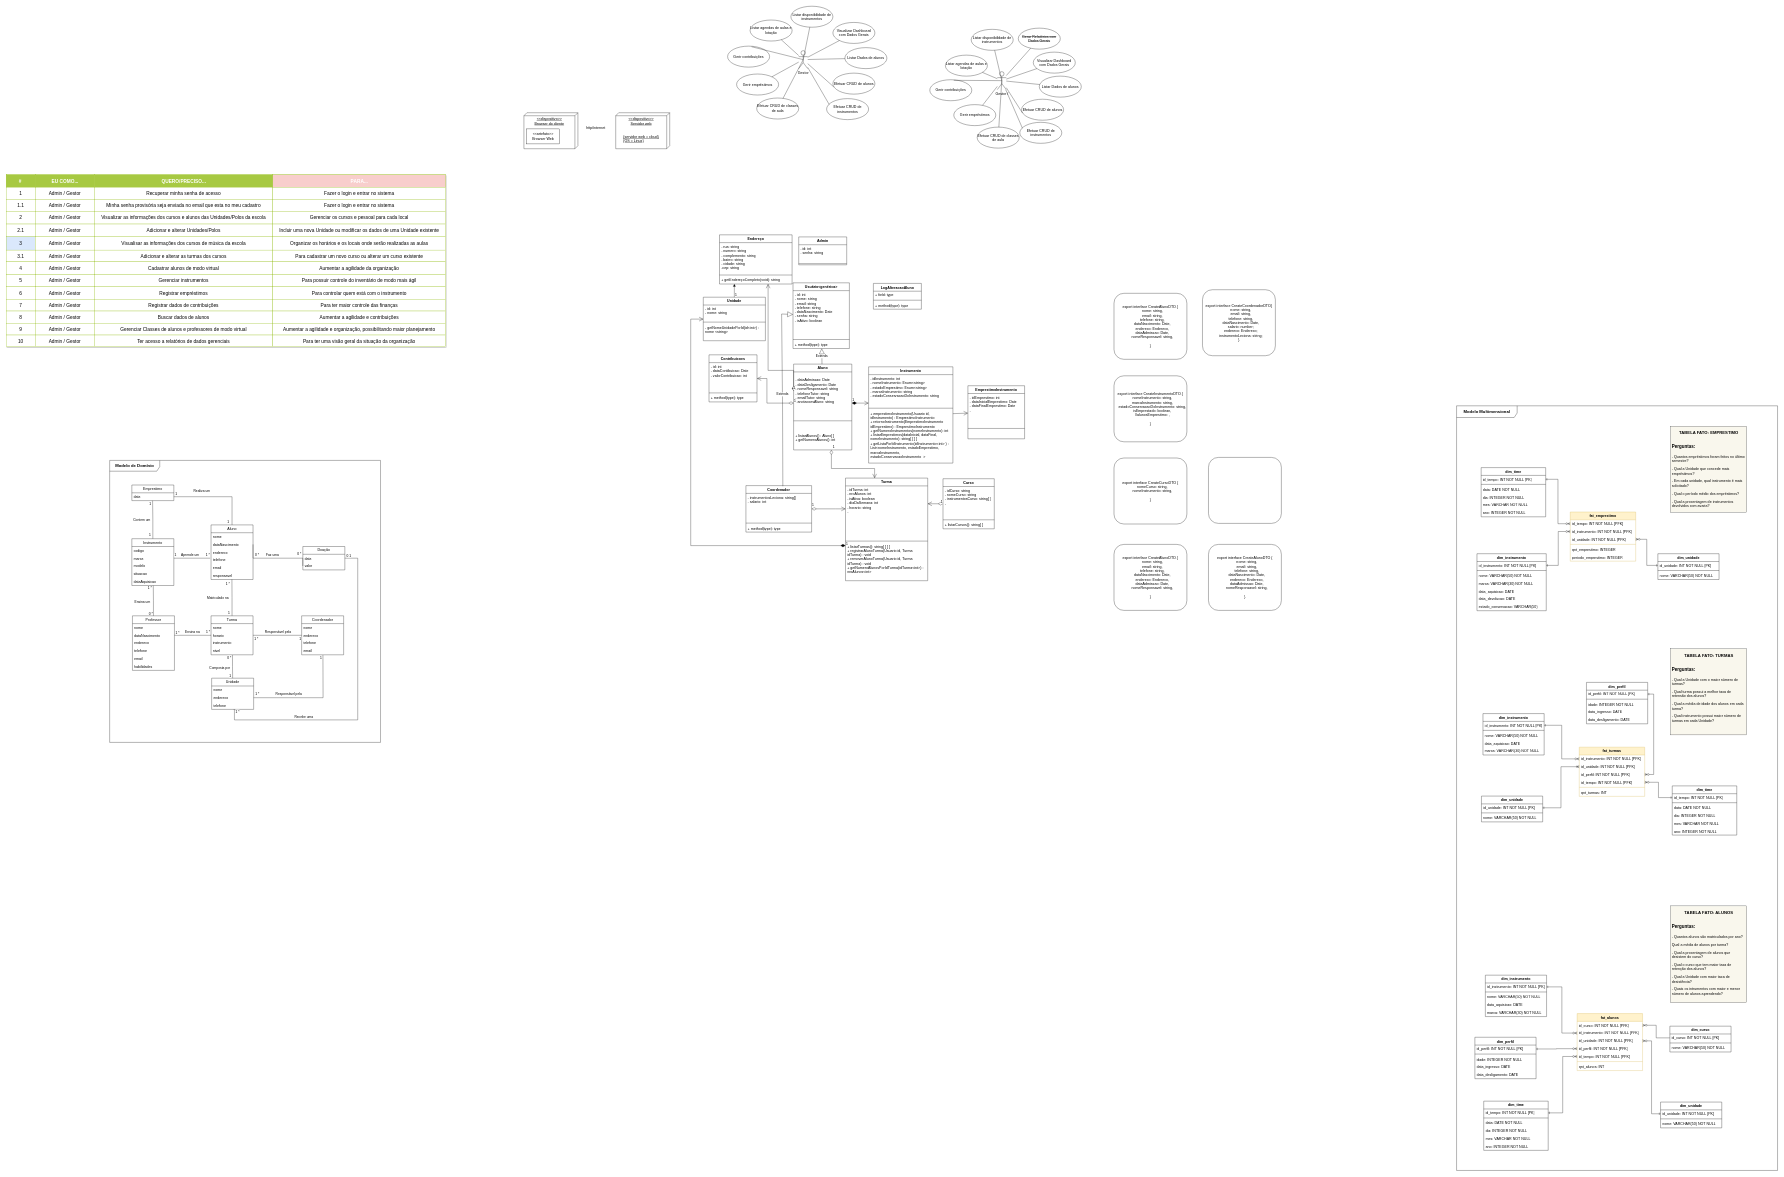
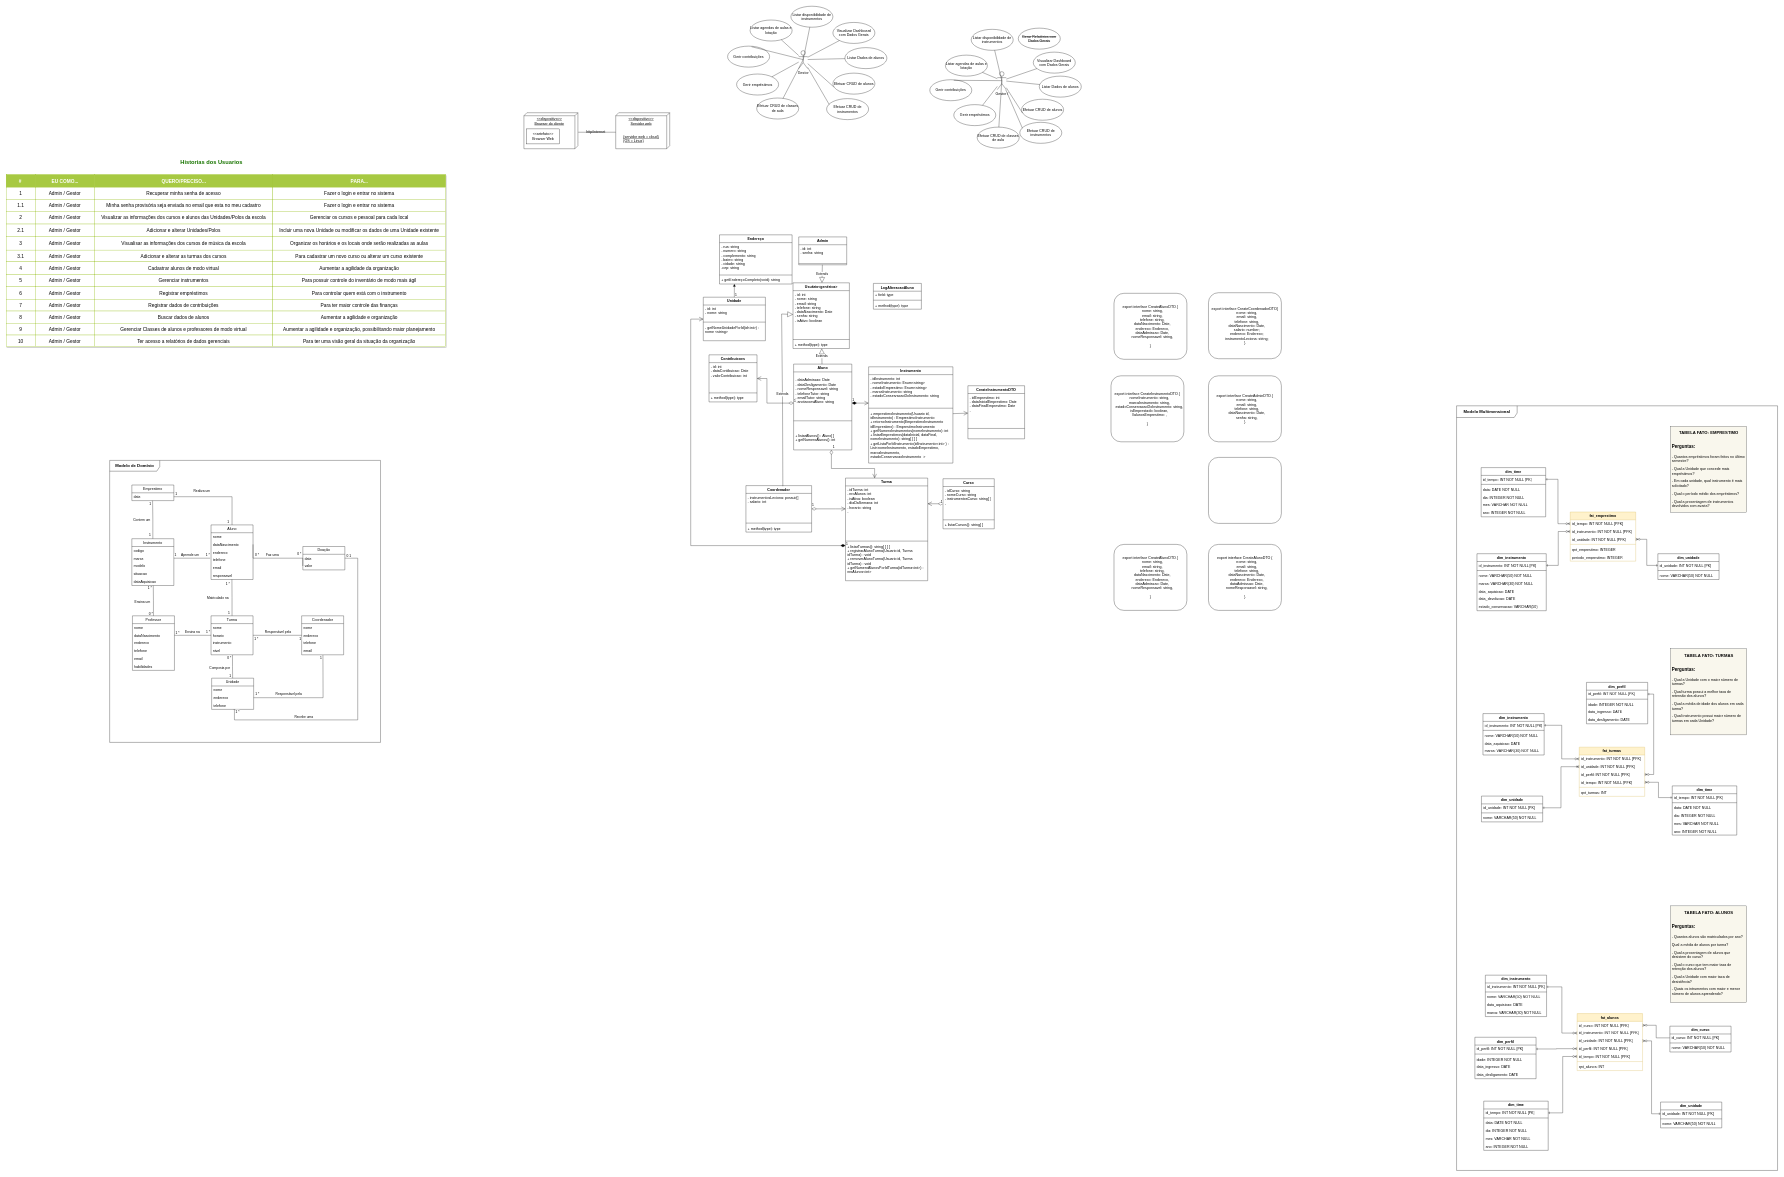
edge "Gerar Relatórios com Dados Gerais" -- "Gestor /": removed
node "http/internet": moved (596, 128) -> (596, 132)
edge "<<dispositivo>> Browser do cliente" -- "<<dispositivo>> Servidor web {servidor web = cloud} {OS = Linux}": added
node "Historias dos Usuarios": added
node "PARA...": fillcolor #f8cecc -> #a7c942
node "3": fillcolor #dae8fc -> #ffffff
edge "Admin" -> "Usuário<genérica>": added, label "Extends"
node "Aumentar a agilidade e contribuições": label "Aumentar a agilidade e contribuições" -> "Aumentar a agilidade e organização"
node "export interface CreateCoordenadorDTO{ nome: string, email: string, telefone: string, dataNascimento: Date, salario: number; endereco: Endereco; instrumentoLeciona: string; }": moved (1239, 323) -> (1245, 326)
edge "Endereço" -- "- dataAdmissao: Date - dataDesligamento: Date - nomeResponsavel: string - telefoneTutor: string - emailTutor: string - anotacoesAluno: string": removed, label "1"
node "EmprestimoInstrumento": label "EmprestimoInstrumento" -> "CreateInstrumentoDTO"
node "export interface CreateInstrumentoDTO { nomeInstrumento: string, marcaInstrumento: string, estadoConservacaoDoInstrumento: string, isEmprestado: boolean, //alunosEmprestimo: , }": moved (1151, 409) -> (1148, 409)
node "export interface CreateAdminDTO { nome: string, email: string, telefone: string, dataNascimento: Date, senha: string, }": added
node "export interface CreateCursoDTO { nomeCurso: string, nomeInstrumento: string, }": removed
node "- instrumentosLeciona: string[] - salario: int": label "- instrumentosLeciona: string[] - salario: int" -> "- instrumentosLeciona: possuir[] - salario: int"
